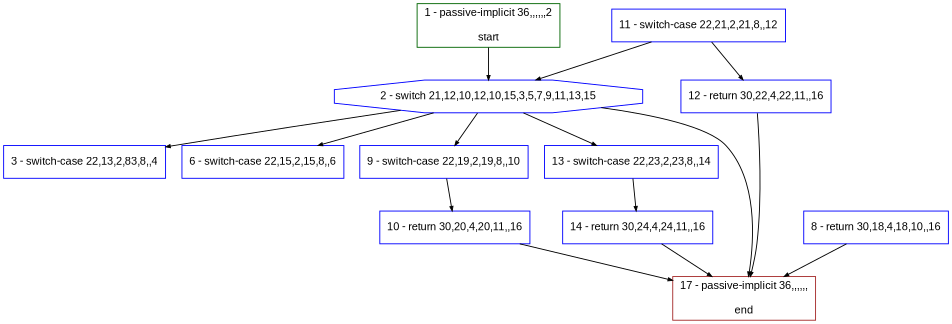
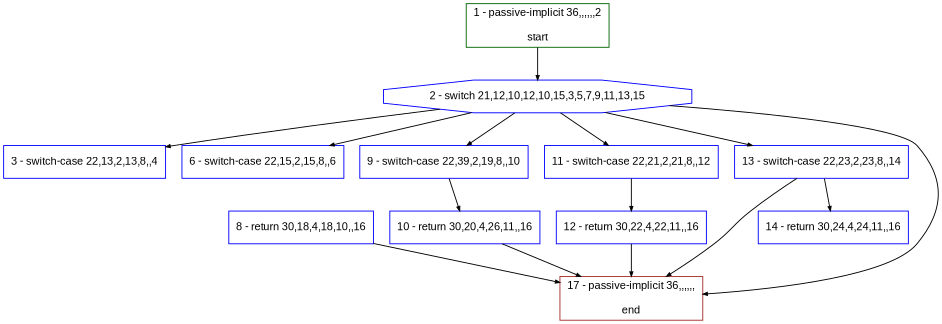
edge "11 - switch-case 22,21,2,21,8,,12" -> "2 - switch 21,12,10,12,10,15,3,5,7,9,11,13,15": reversed
node "3 - switch-case 22,13,2,83,8,,4": label "3 - switch-case 22,13,2,83,8,,4" -> "3 - switch-case 22,13,2,13,8,,4"
node "9 - switch-case 22,19,2,19,8,,10": label "9 - switch-case 22,19,2,19,8,,10" -> "9 - switch-case 22,39,2,19,8,,10"
node "10 - return 30,20,4,20,11,,16": label "10 - return 30,20,4,20,11,,16" -> "10 - return 30,20,4,26,11,,16"
edge "14 - return 30,24,4,24,11,,16" -> "17 - passive-implicit 36,,,,,, end": now "13 - switch-case 22,23,2,23,8,,14" -> "17 - passive-implicit 36,,,,,, end"
